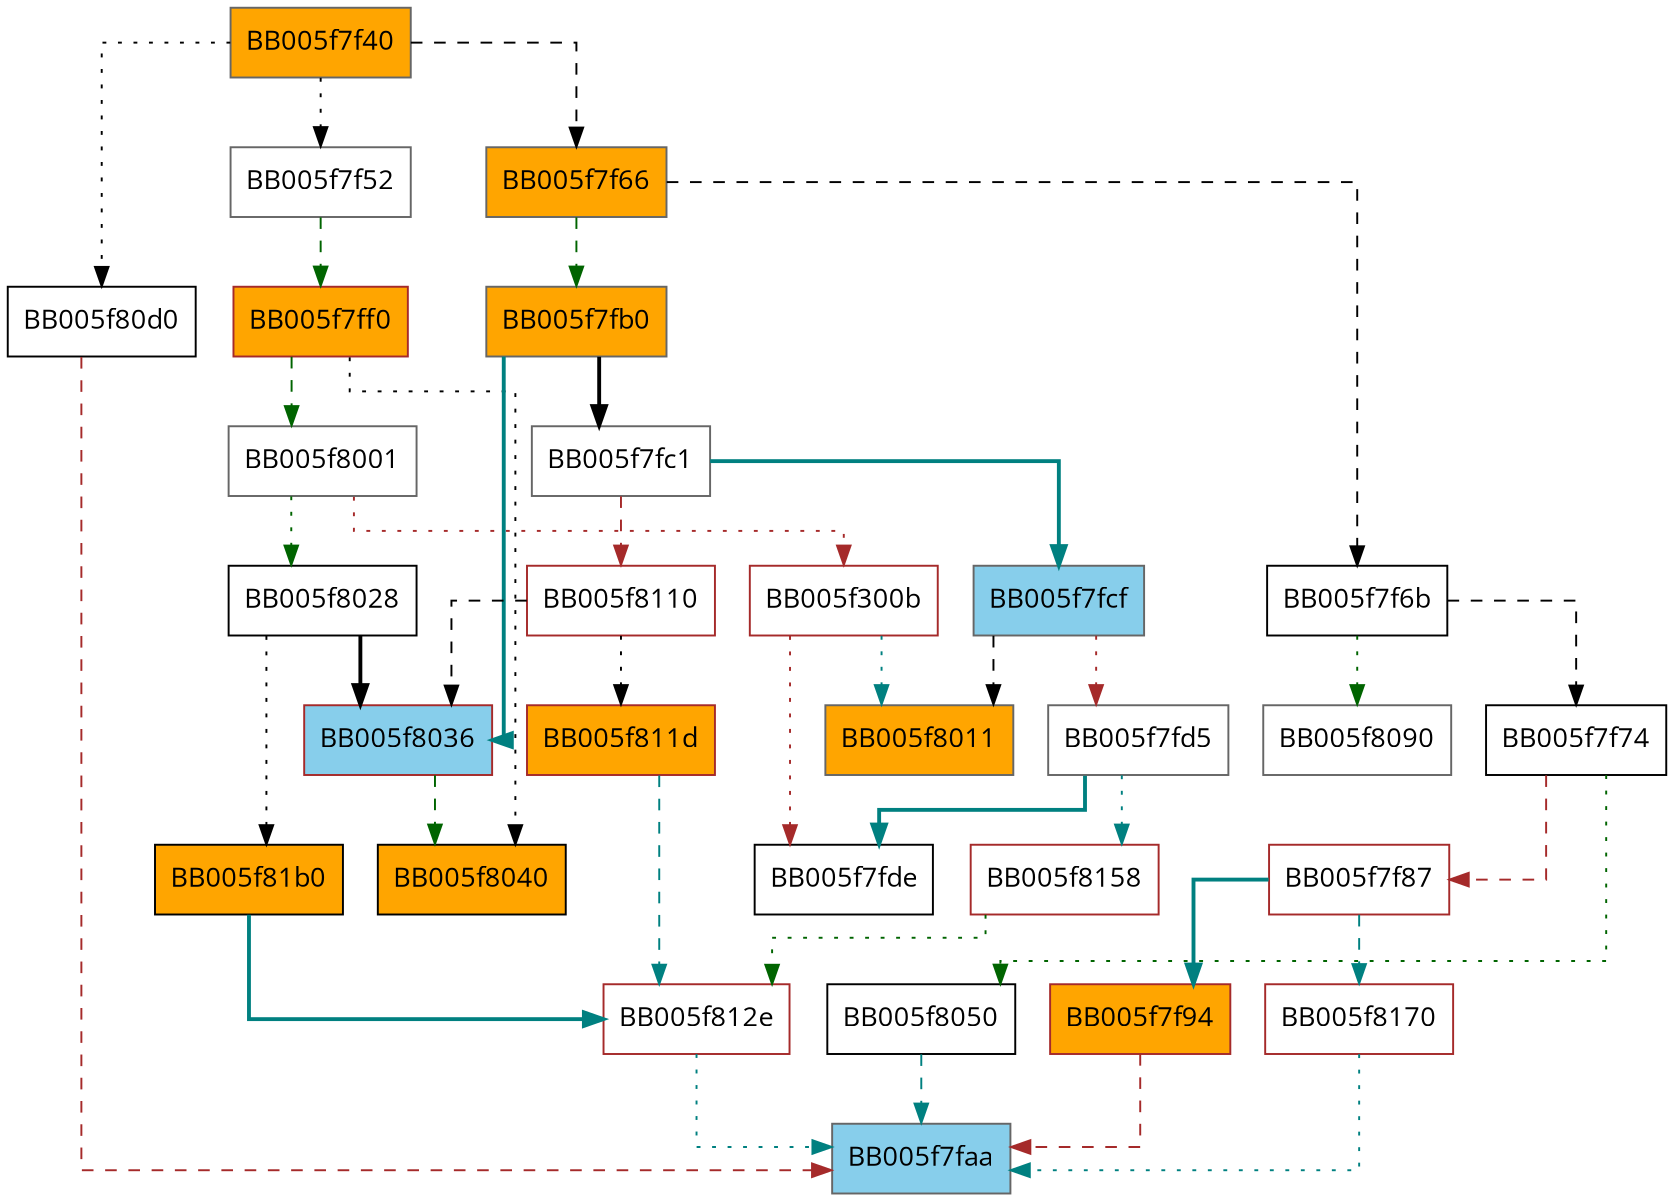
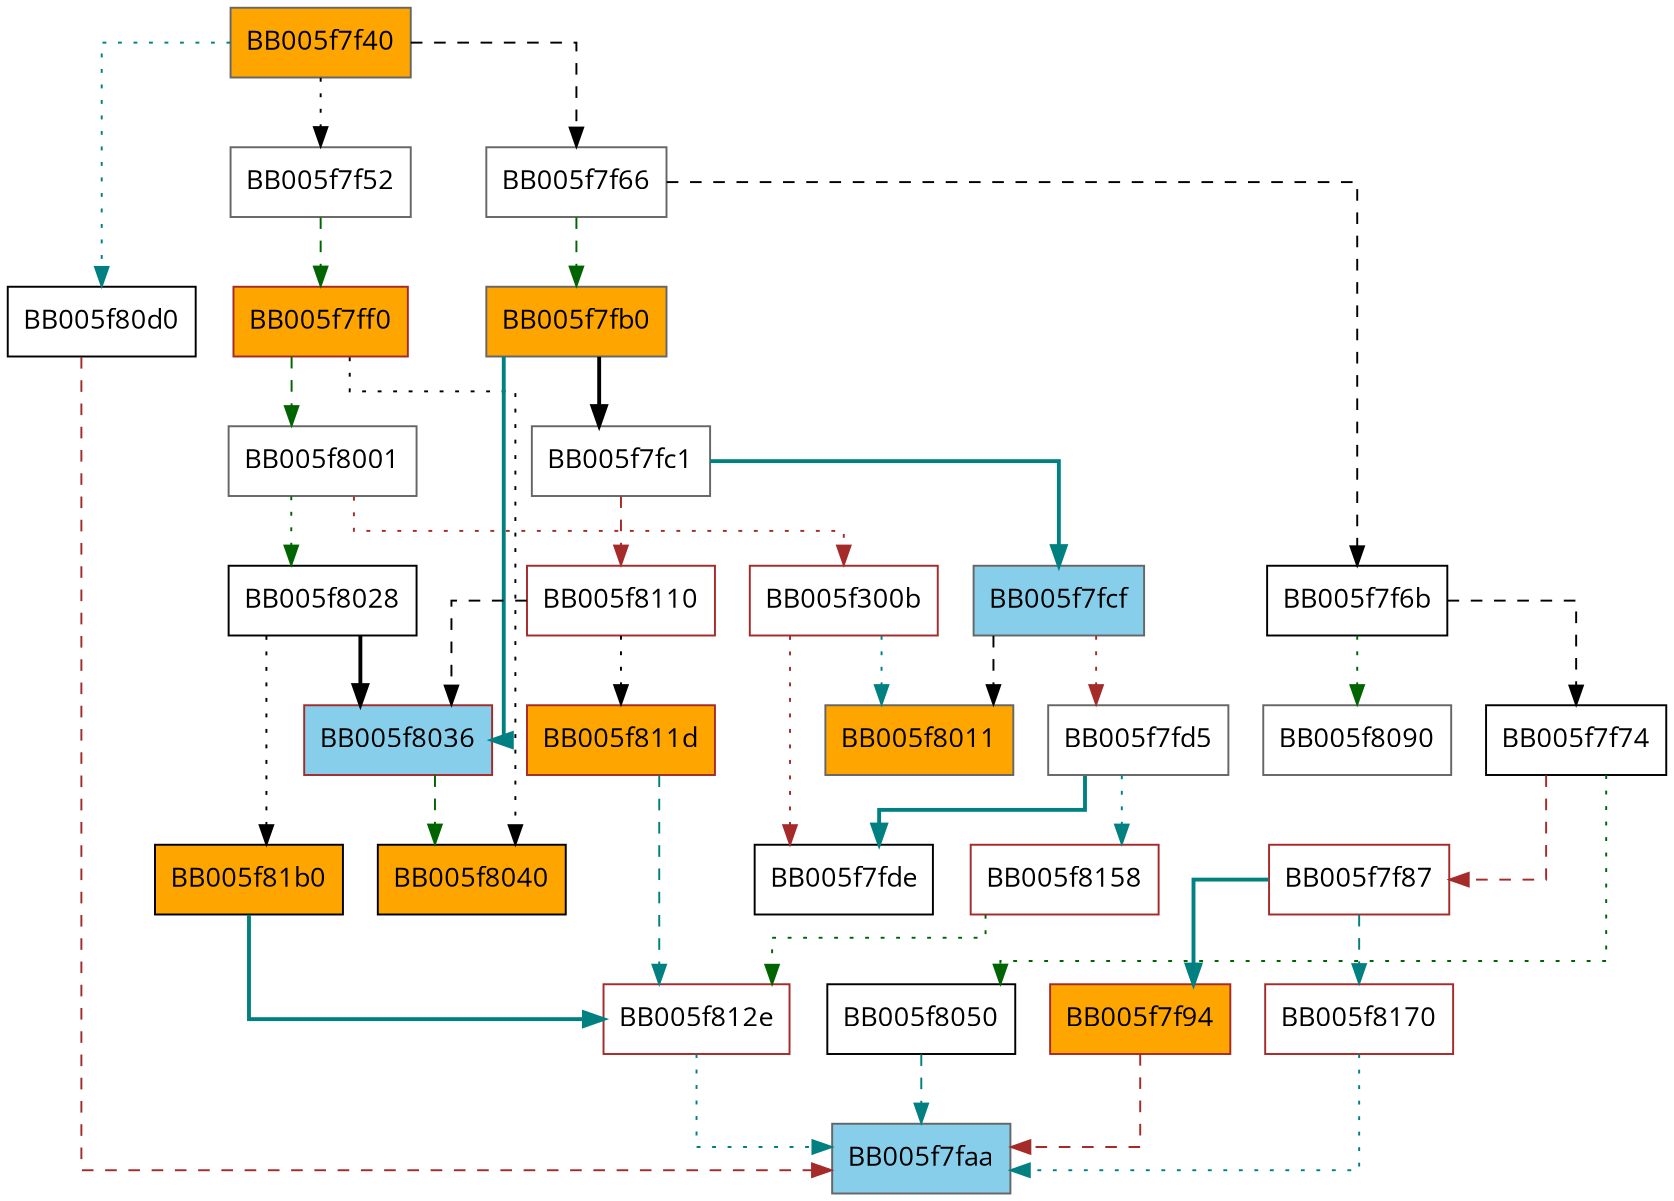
edge "BB005f7f40" -> "BB005f80d0": color black -> teal
node "BB005f7f66": fillcolor orange -> white
